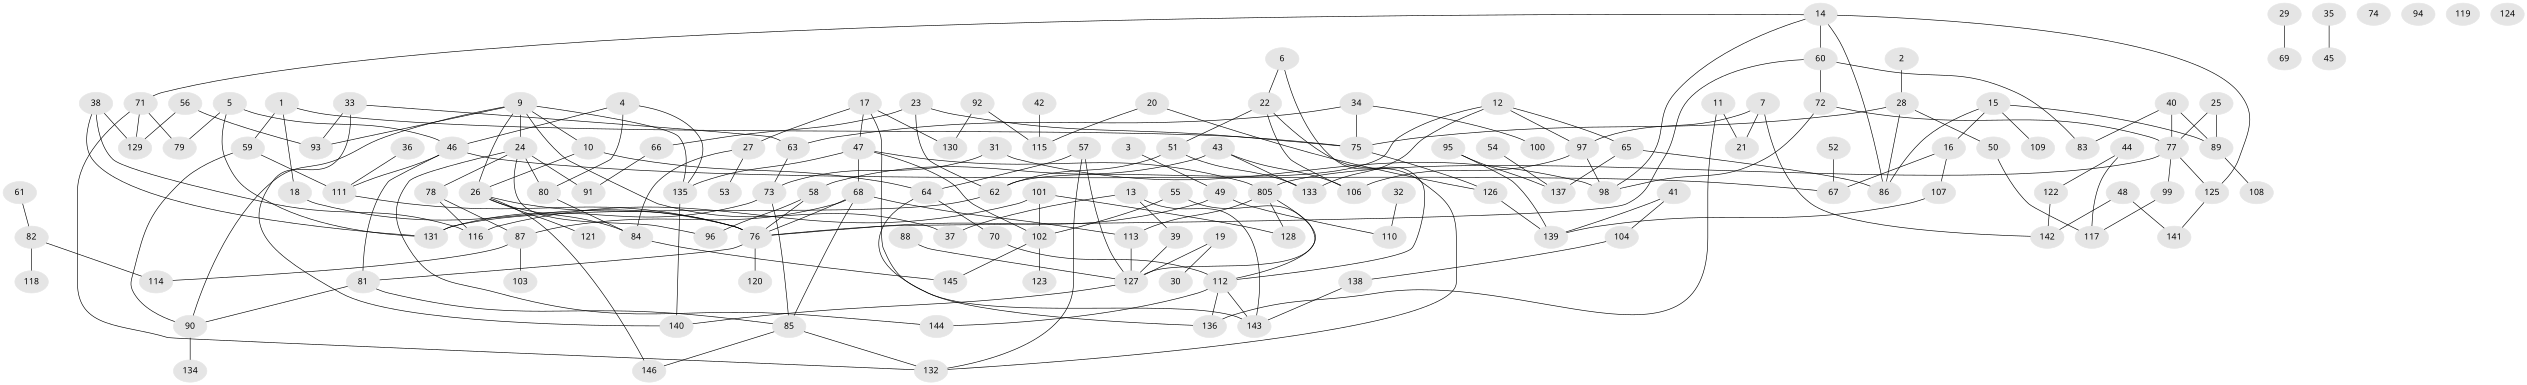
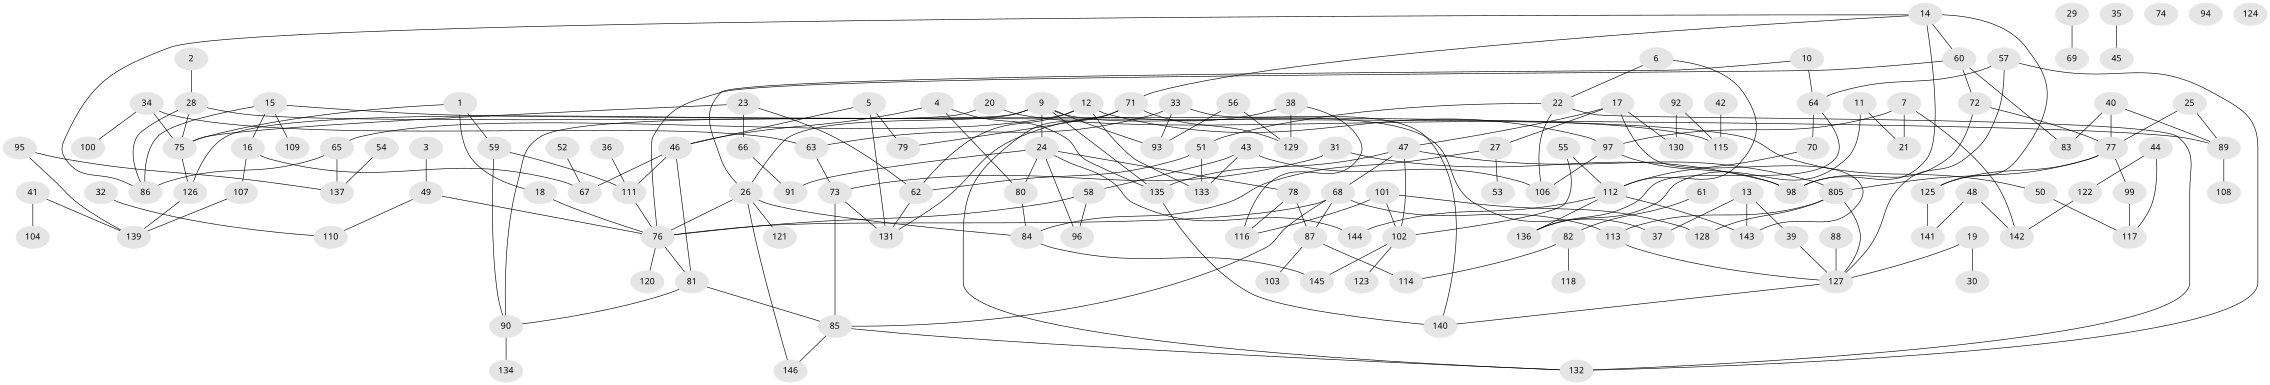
node "119": removed
edge "9" -- "10": removed
node "138": removed
